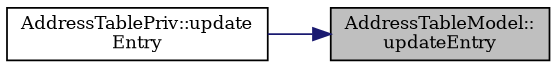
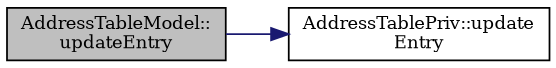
edge "AddressTablePriv::update Entry" -> "AddressTableModel:: updateEntry": reversed
